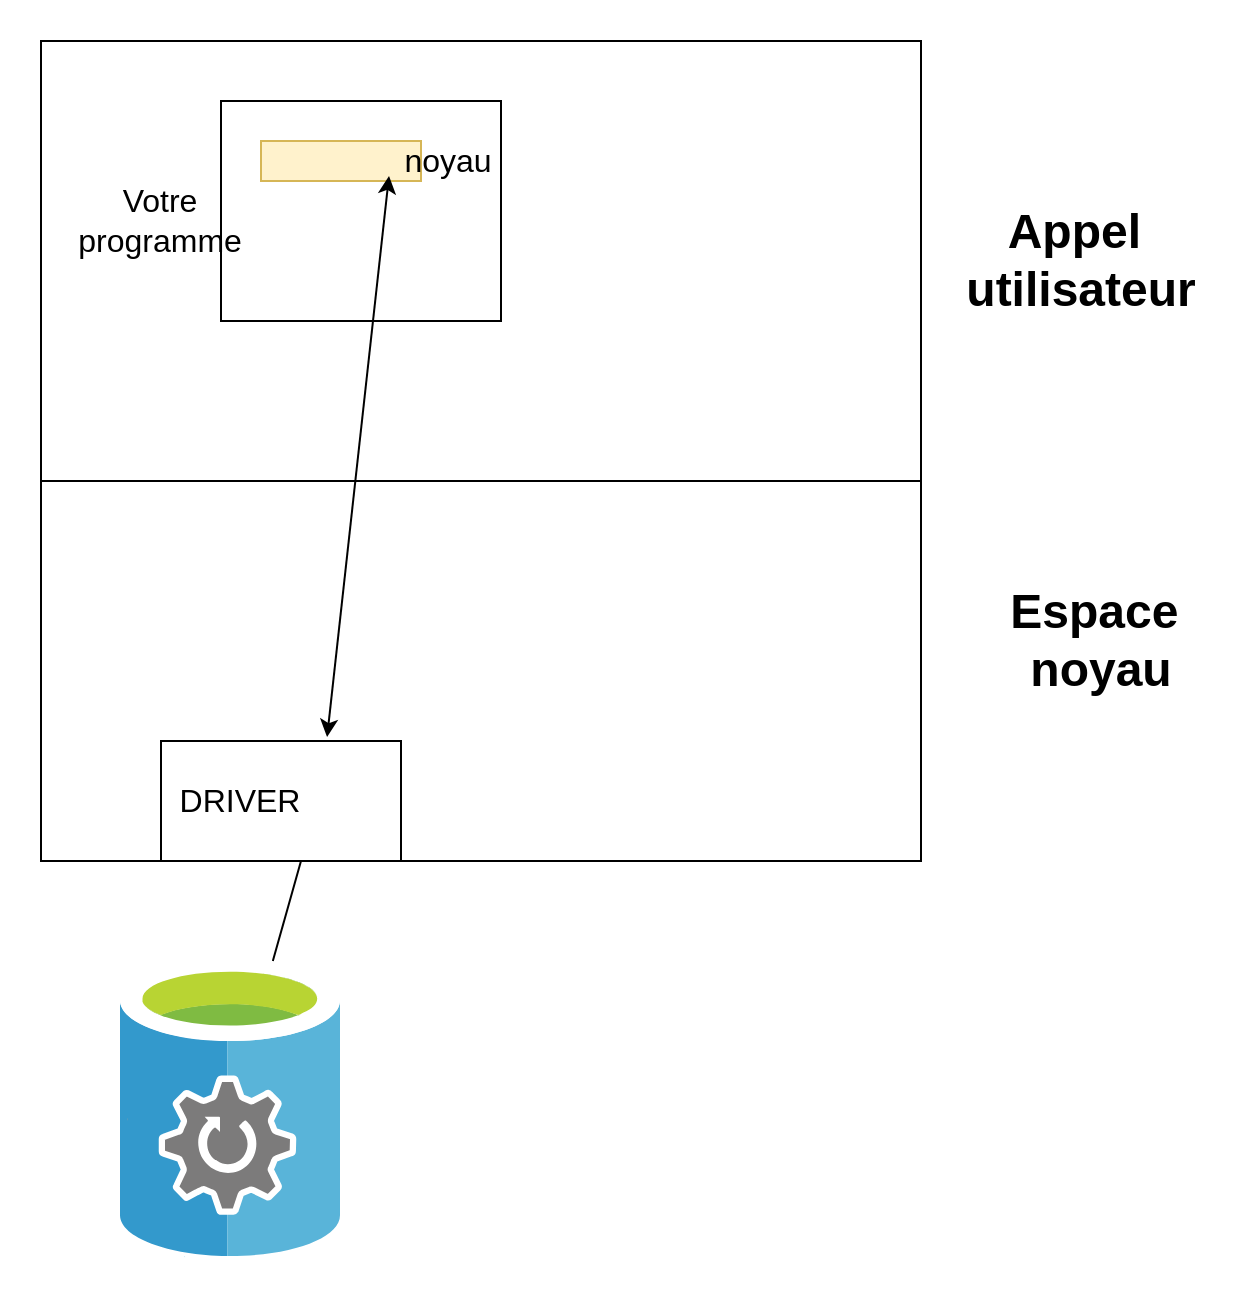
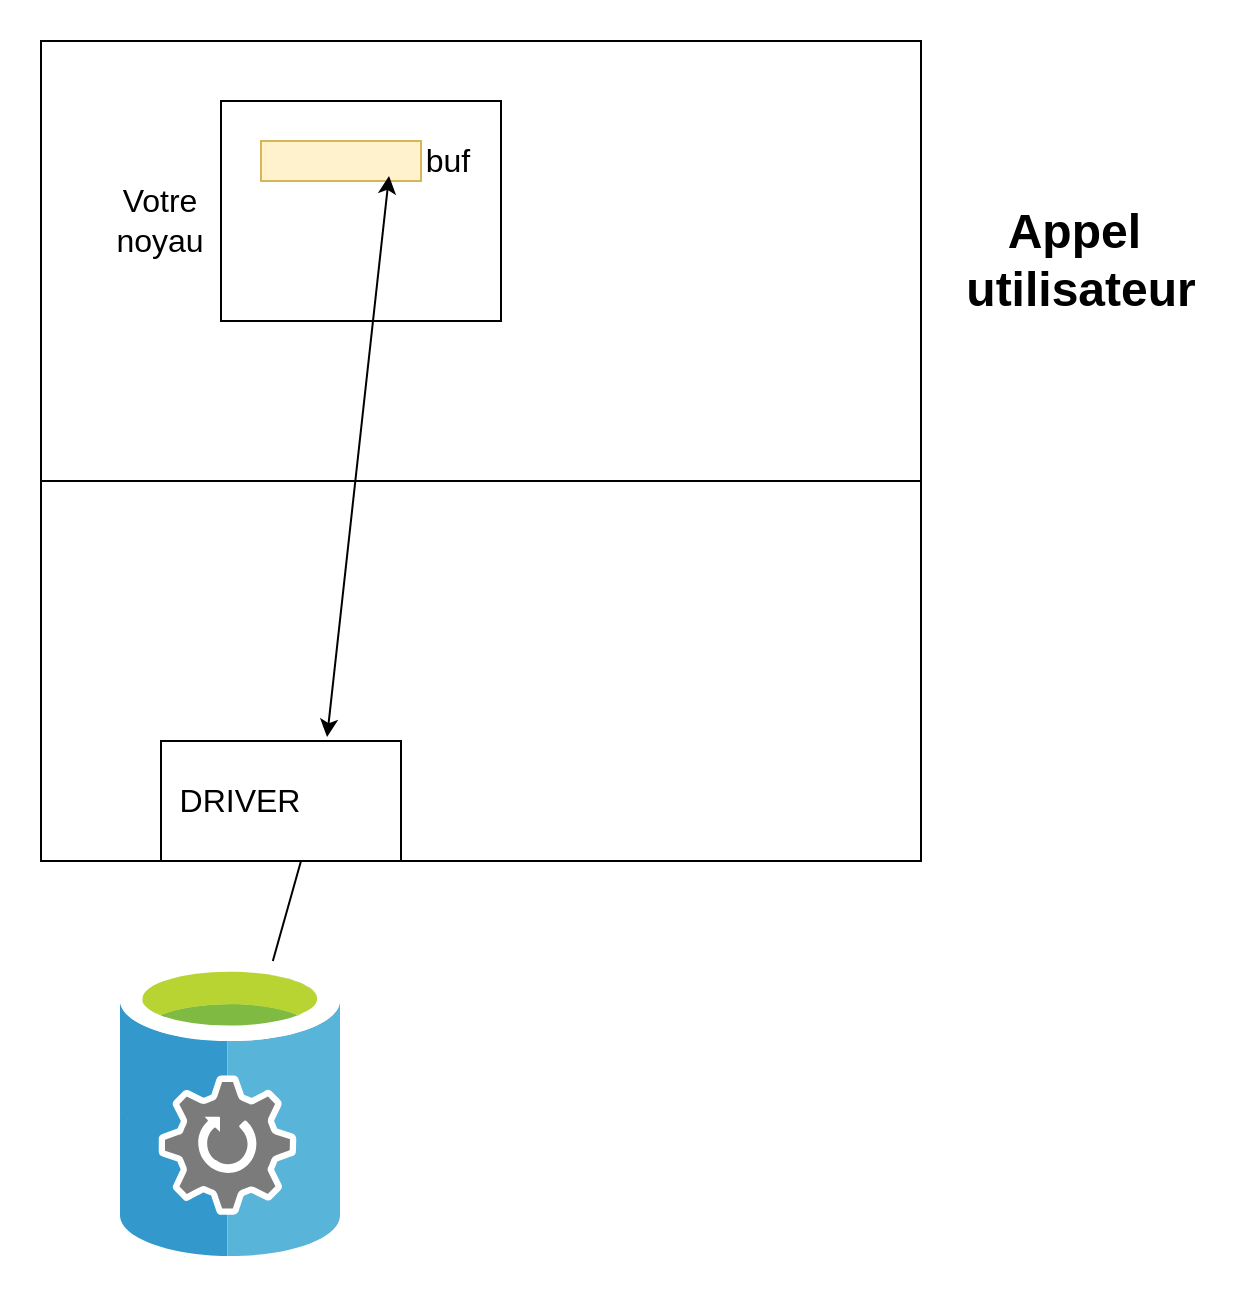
node "noyau": label "noyau" -> "buf"
node "Votre programme": label "Votre programme" -> "Votre noyau"
node "Espace noyau": removed
